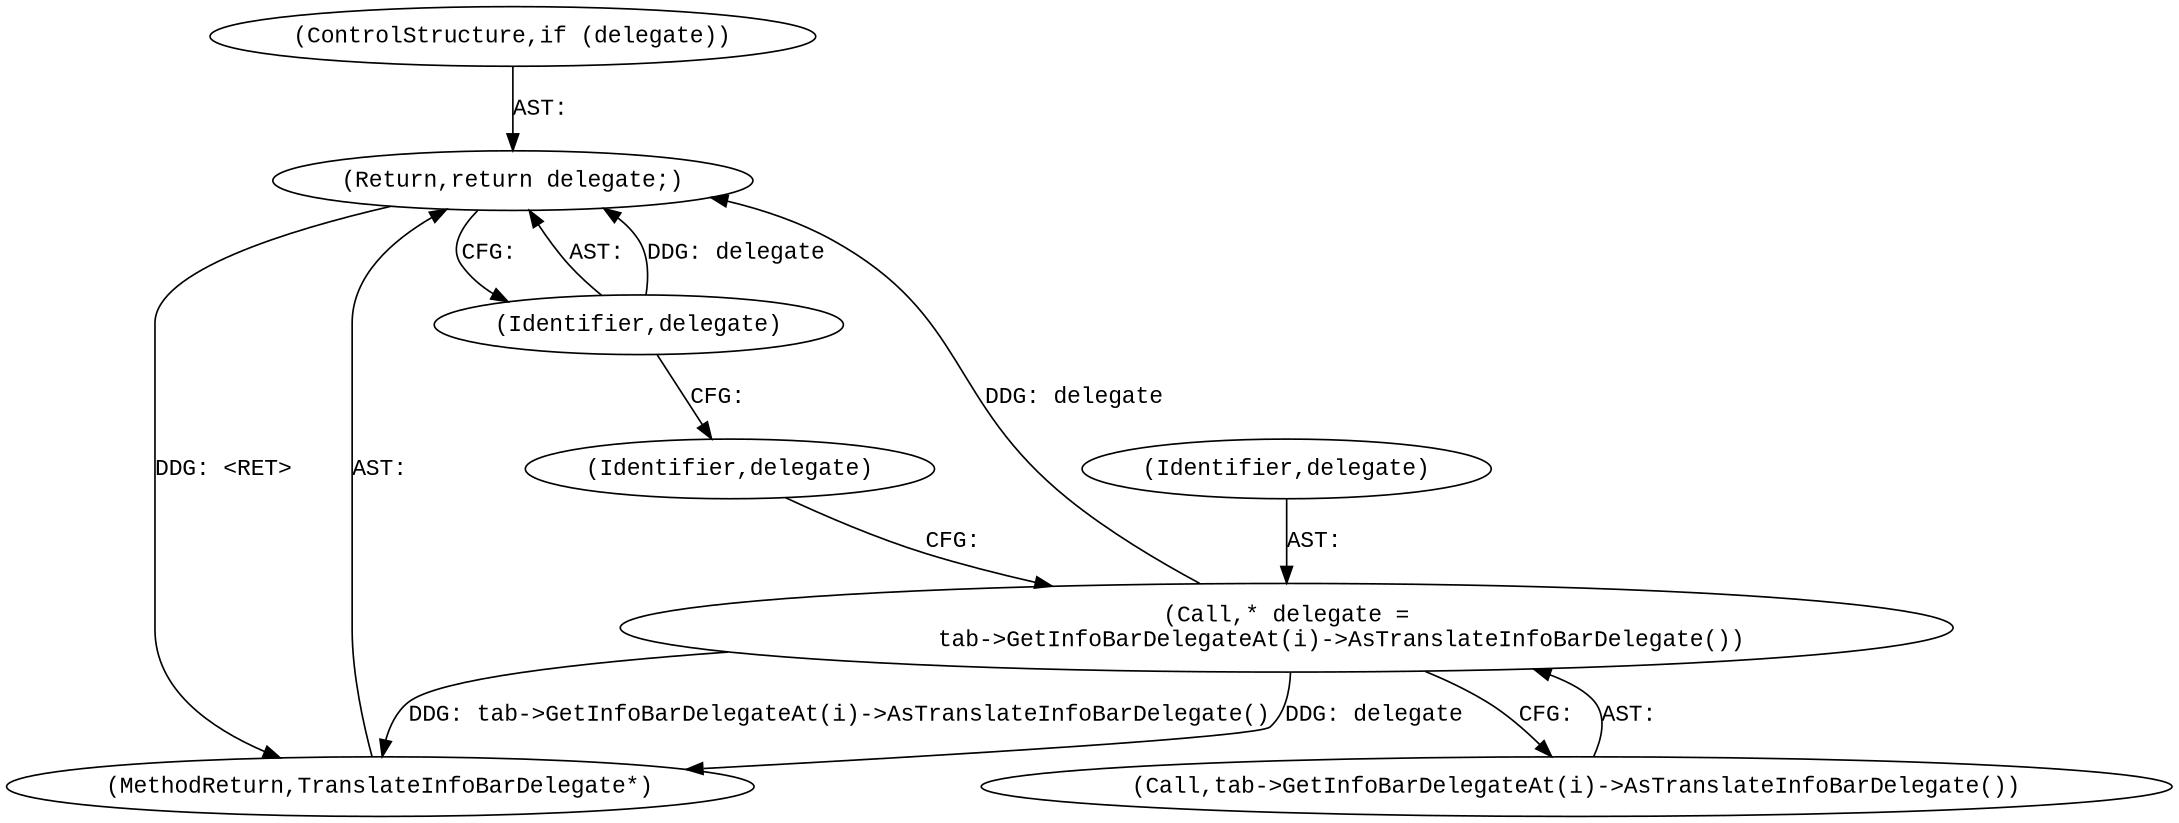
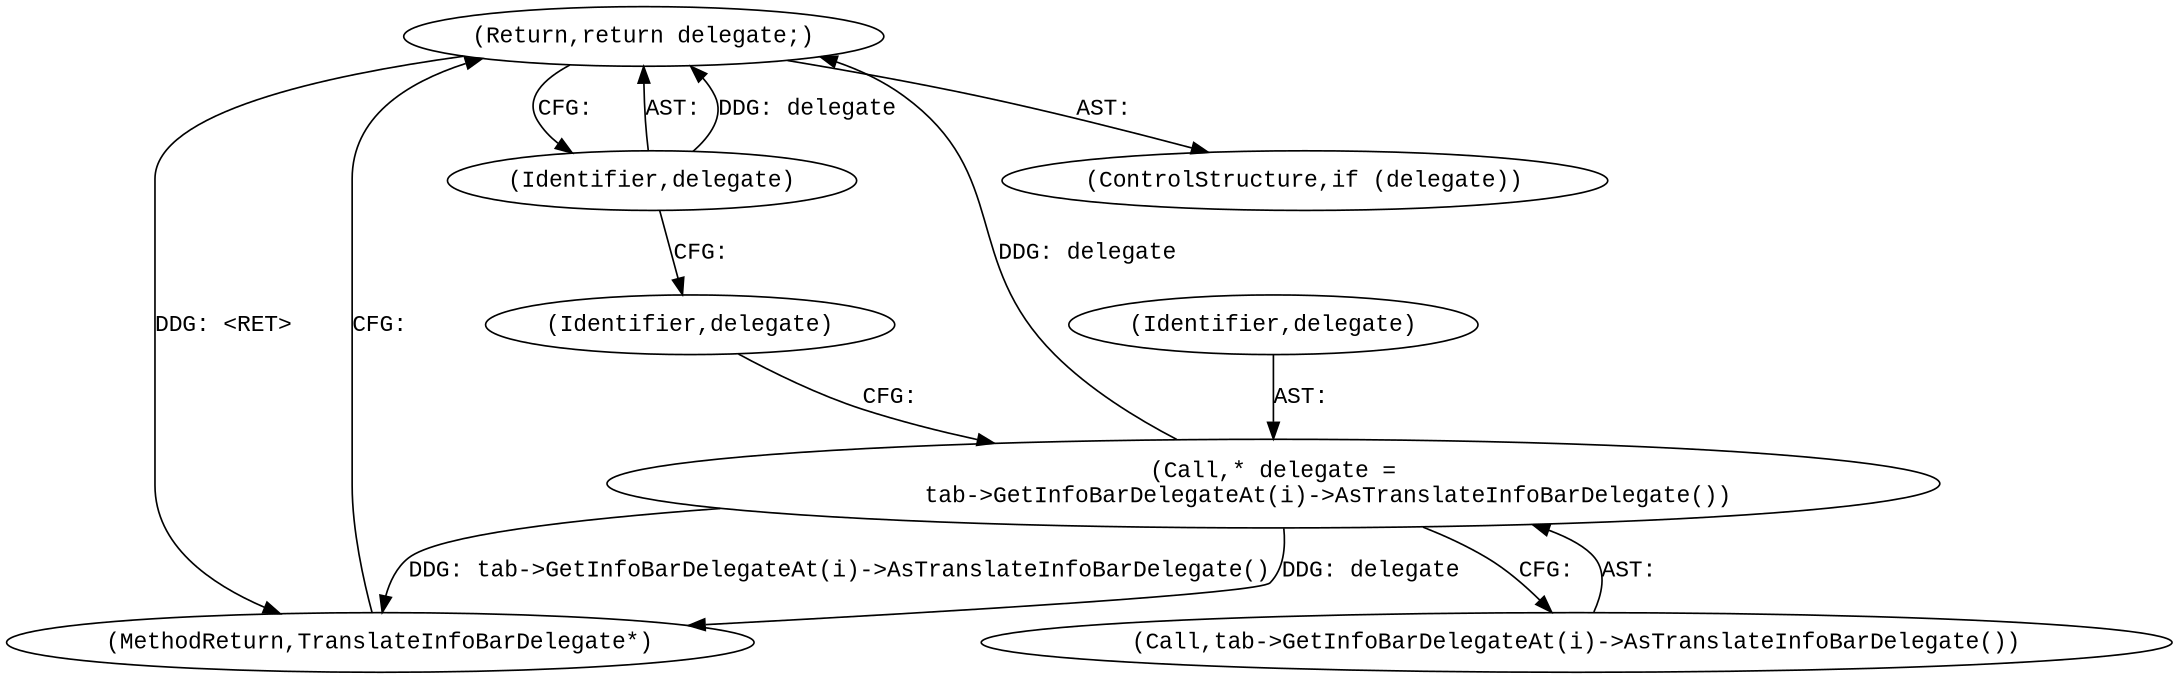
edge "(ControlStructure,if (delegate))" -> "(Return,return delegate;)": reversed
edge "(MethodReturn,TranslateInfoBarDelegate*)" -> "(Return,return delegate;)": label "AST: " -> "CFG: "
